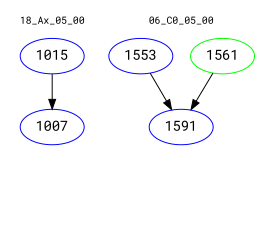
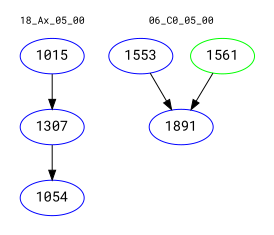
node "1007": label "1007" -> "1307"
node "1591": label "1591" -> "1891"
node "1054": added
